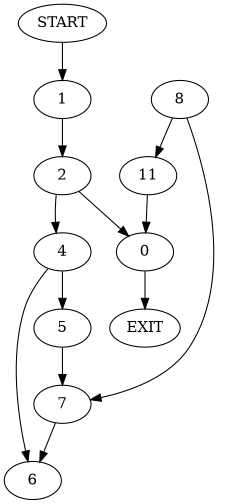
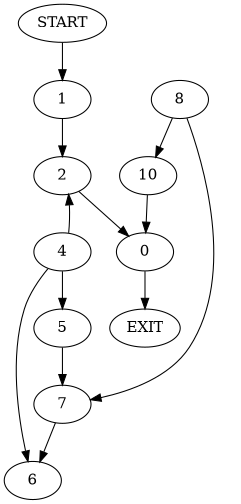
node "11": label "11" -> "10"
edge "2" -> "4": reversed
